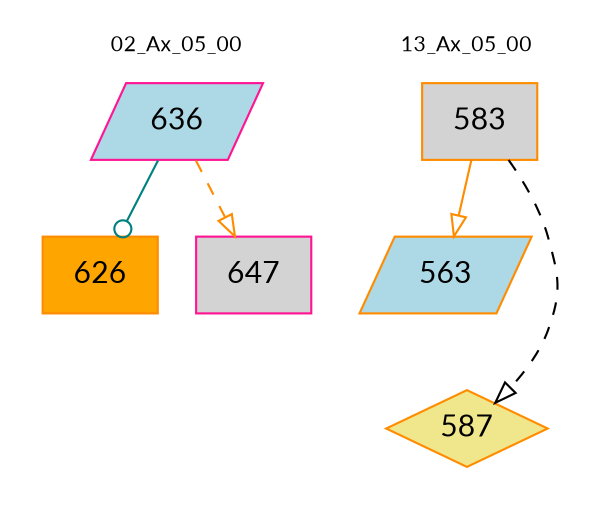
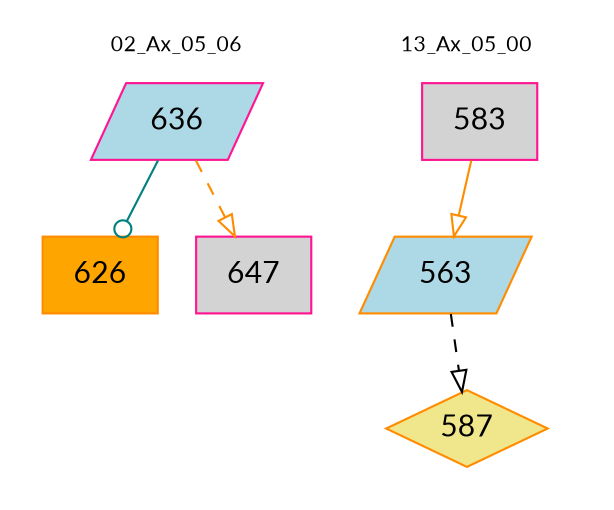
cluster "02_Ax_05_00": label "02_Ax_05_00" -> "02_Ax_05_06"
node "583": color darkorange -> deeppink
edge "583" -> "587": now "563" -> "587"
